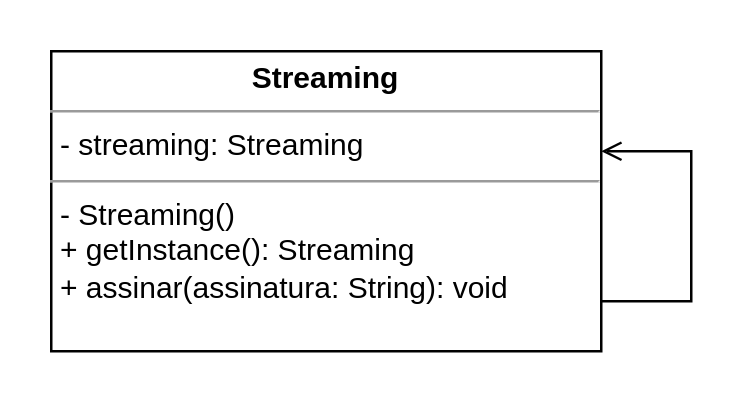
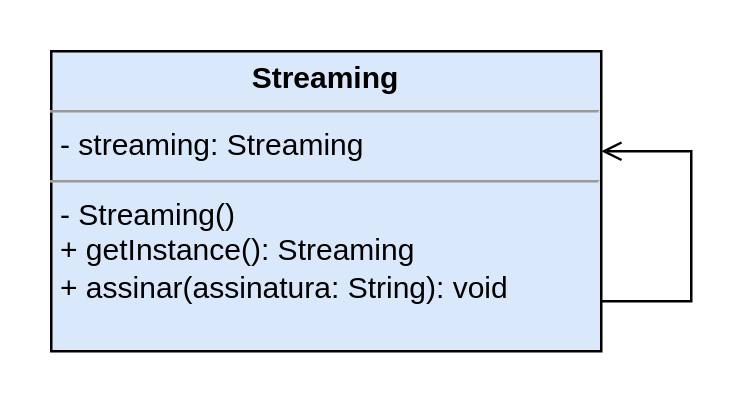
node "Streaming - streaming: Streaming - Streaming() + getInstance(): Streaming + assinar(assinatura: String): void": fillcolor #ffffff -> #dae8fc
